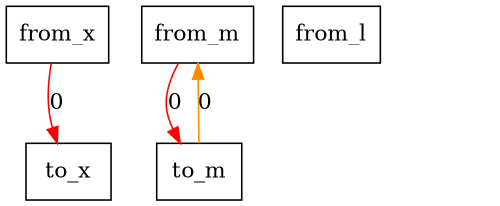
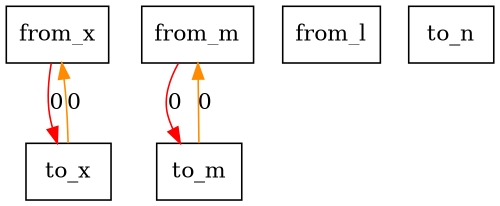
node "to_n": added
edge "to_x" -> "from_x": added, label "0"
